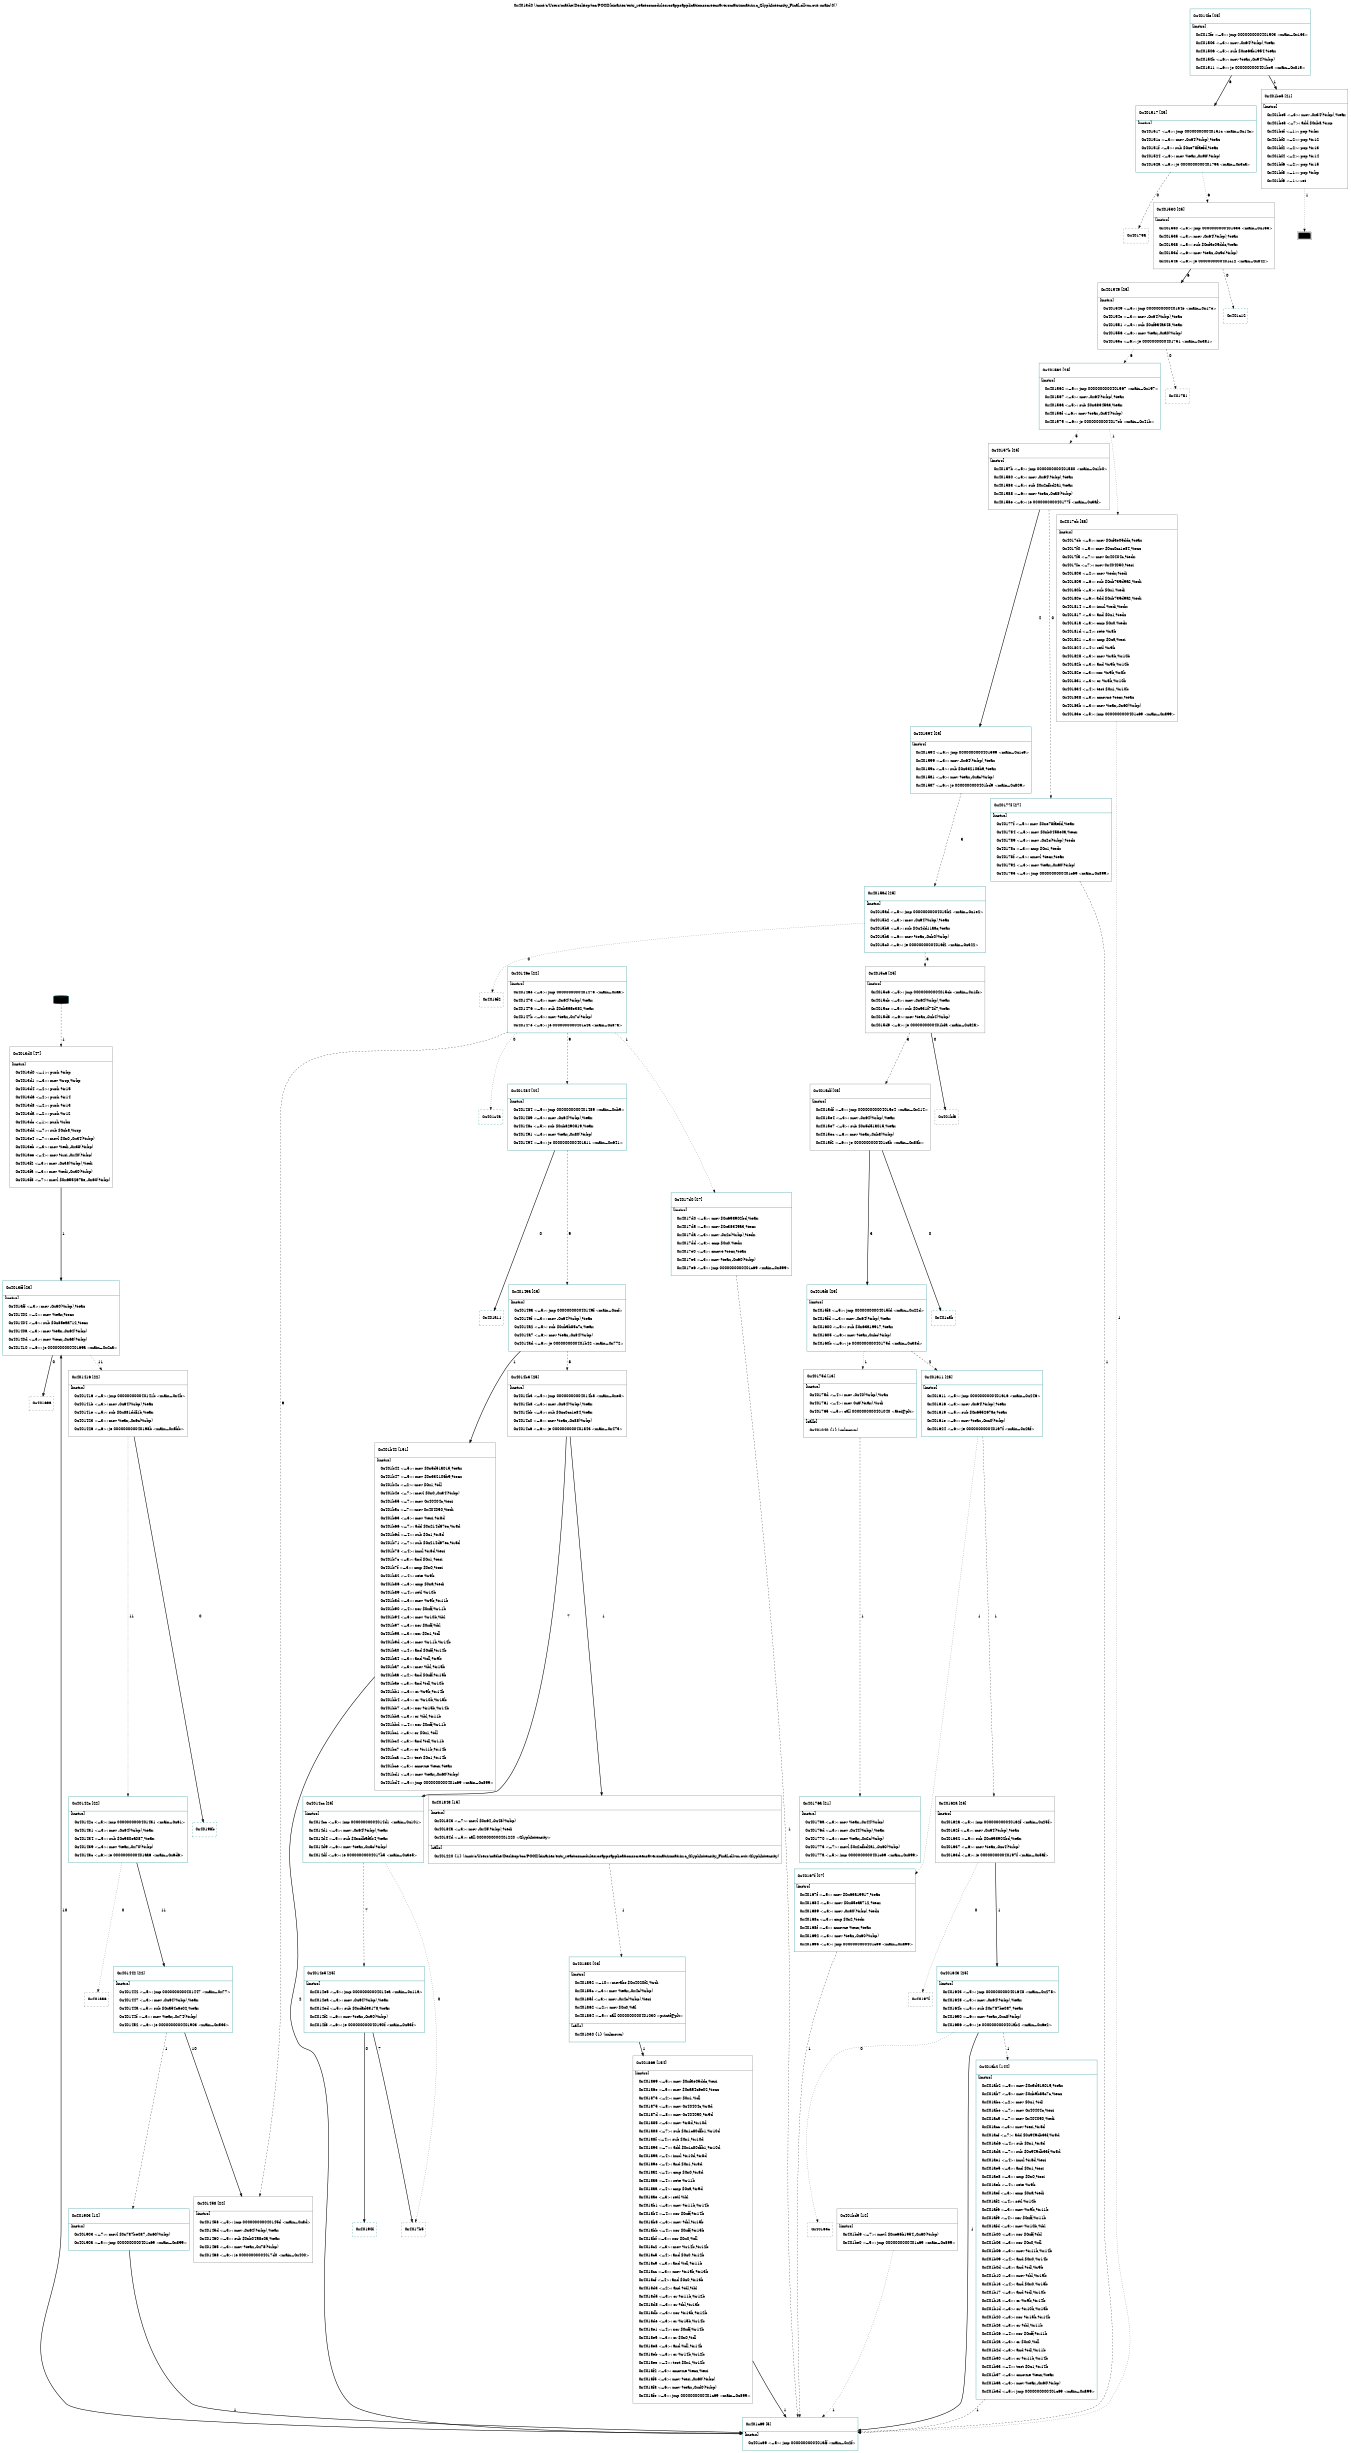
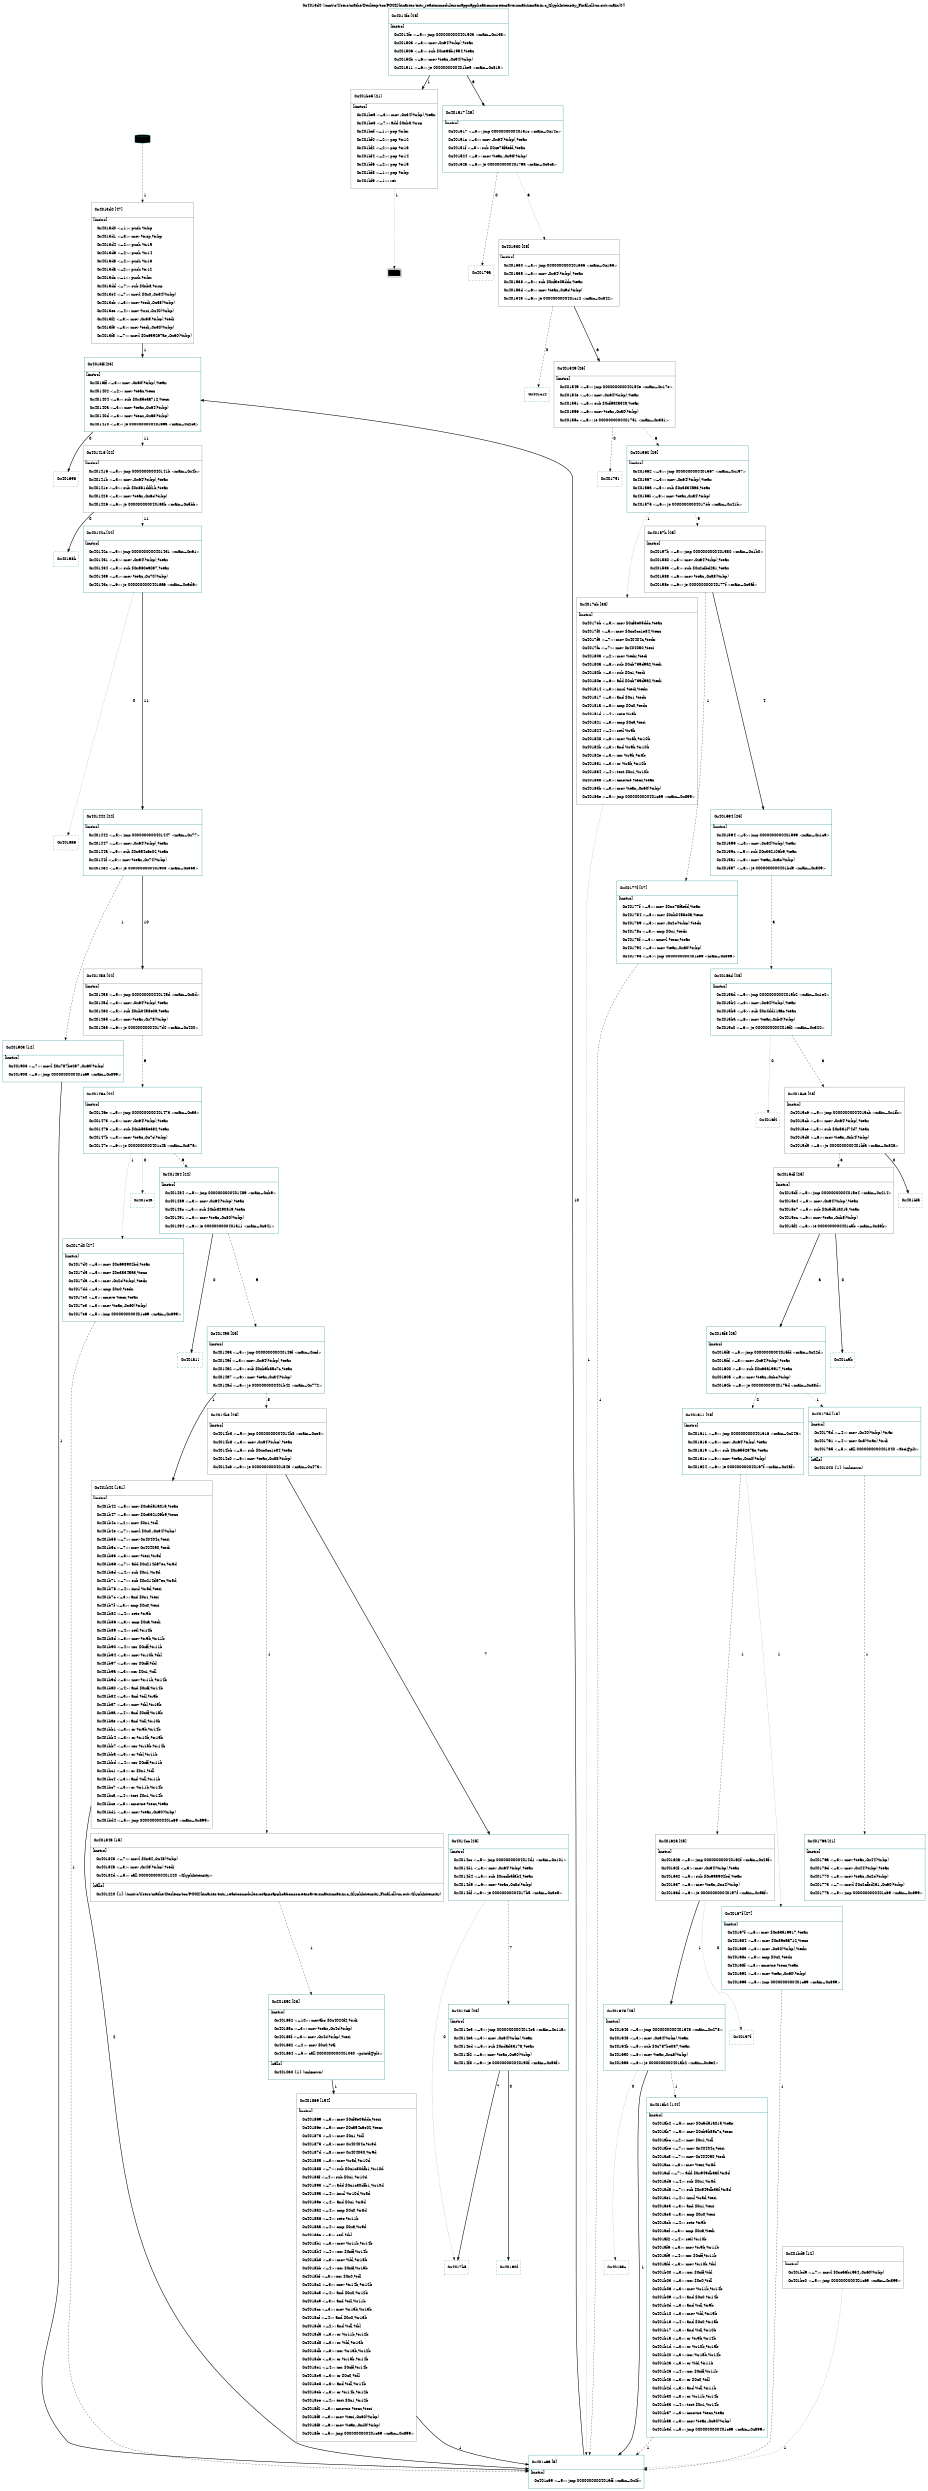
edge "0x40157b [25]" -> "0x40177f [27]": label " 0" -> " 1"
edge "0x40146e [22]" -> "0x401458 [22]": reversed
edge "0x4014b3 [25]" -> "0x401843 [15]": style bold -> dashed
